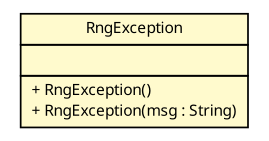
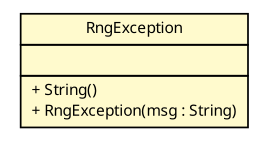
node "RngException": text "+ RngException()" -> "+ String()"
